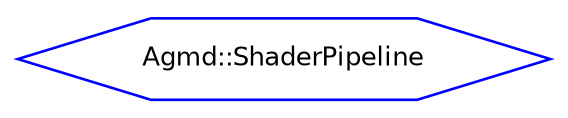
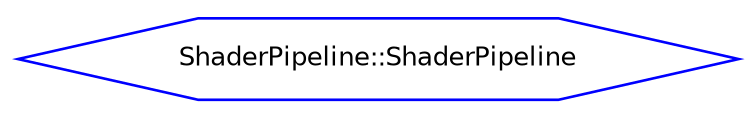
node "Agmd::ShaderPipeline": label "Agmd::ShaderPipeline" -> "ShaderPipeline::ShaderPipeline"
